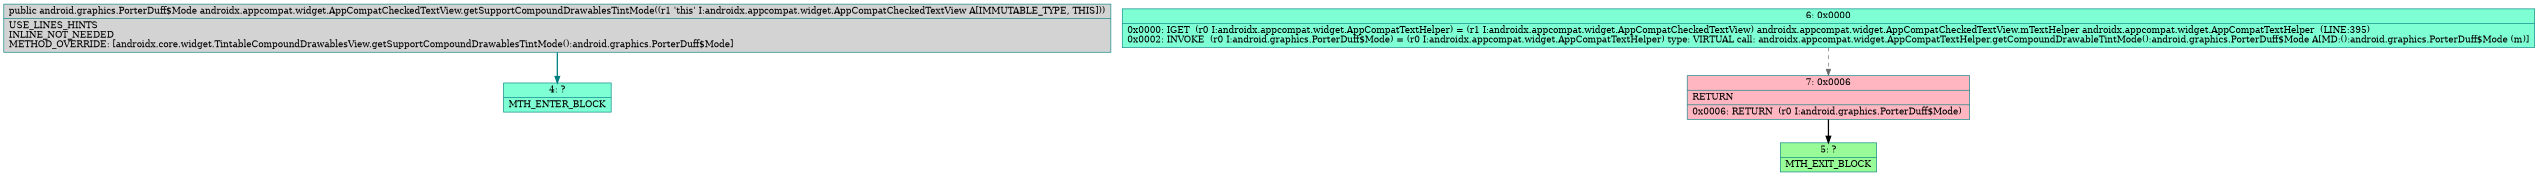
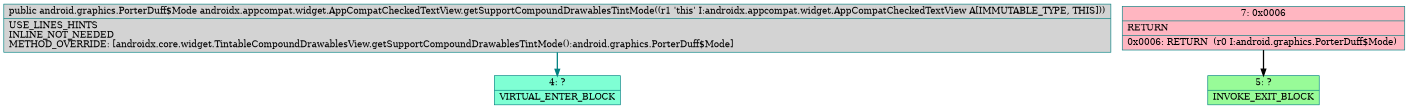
node "6: 0x0000": removed
node "4: ?": text "MTH_ENTER_BLOCK" -> "VIRTUAL_ENTER_BLOCK"
node "5: ?": text "MTH_EXIT_BLOCK" -> "INVOKE_EXIT_BLOCK"
